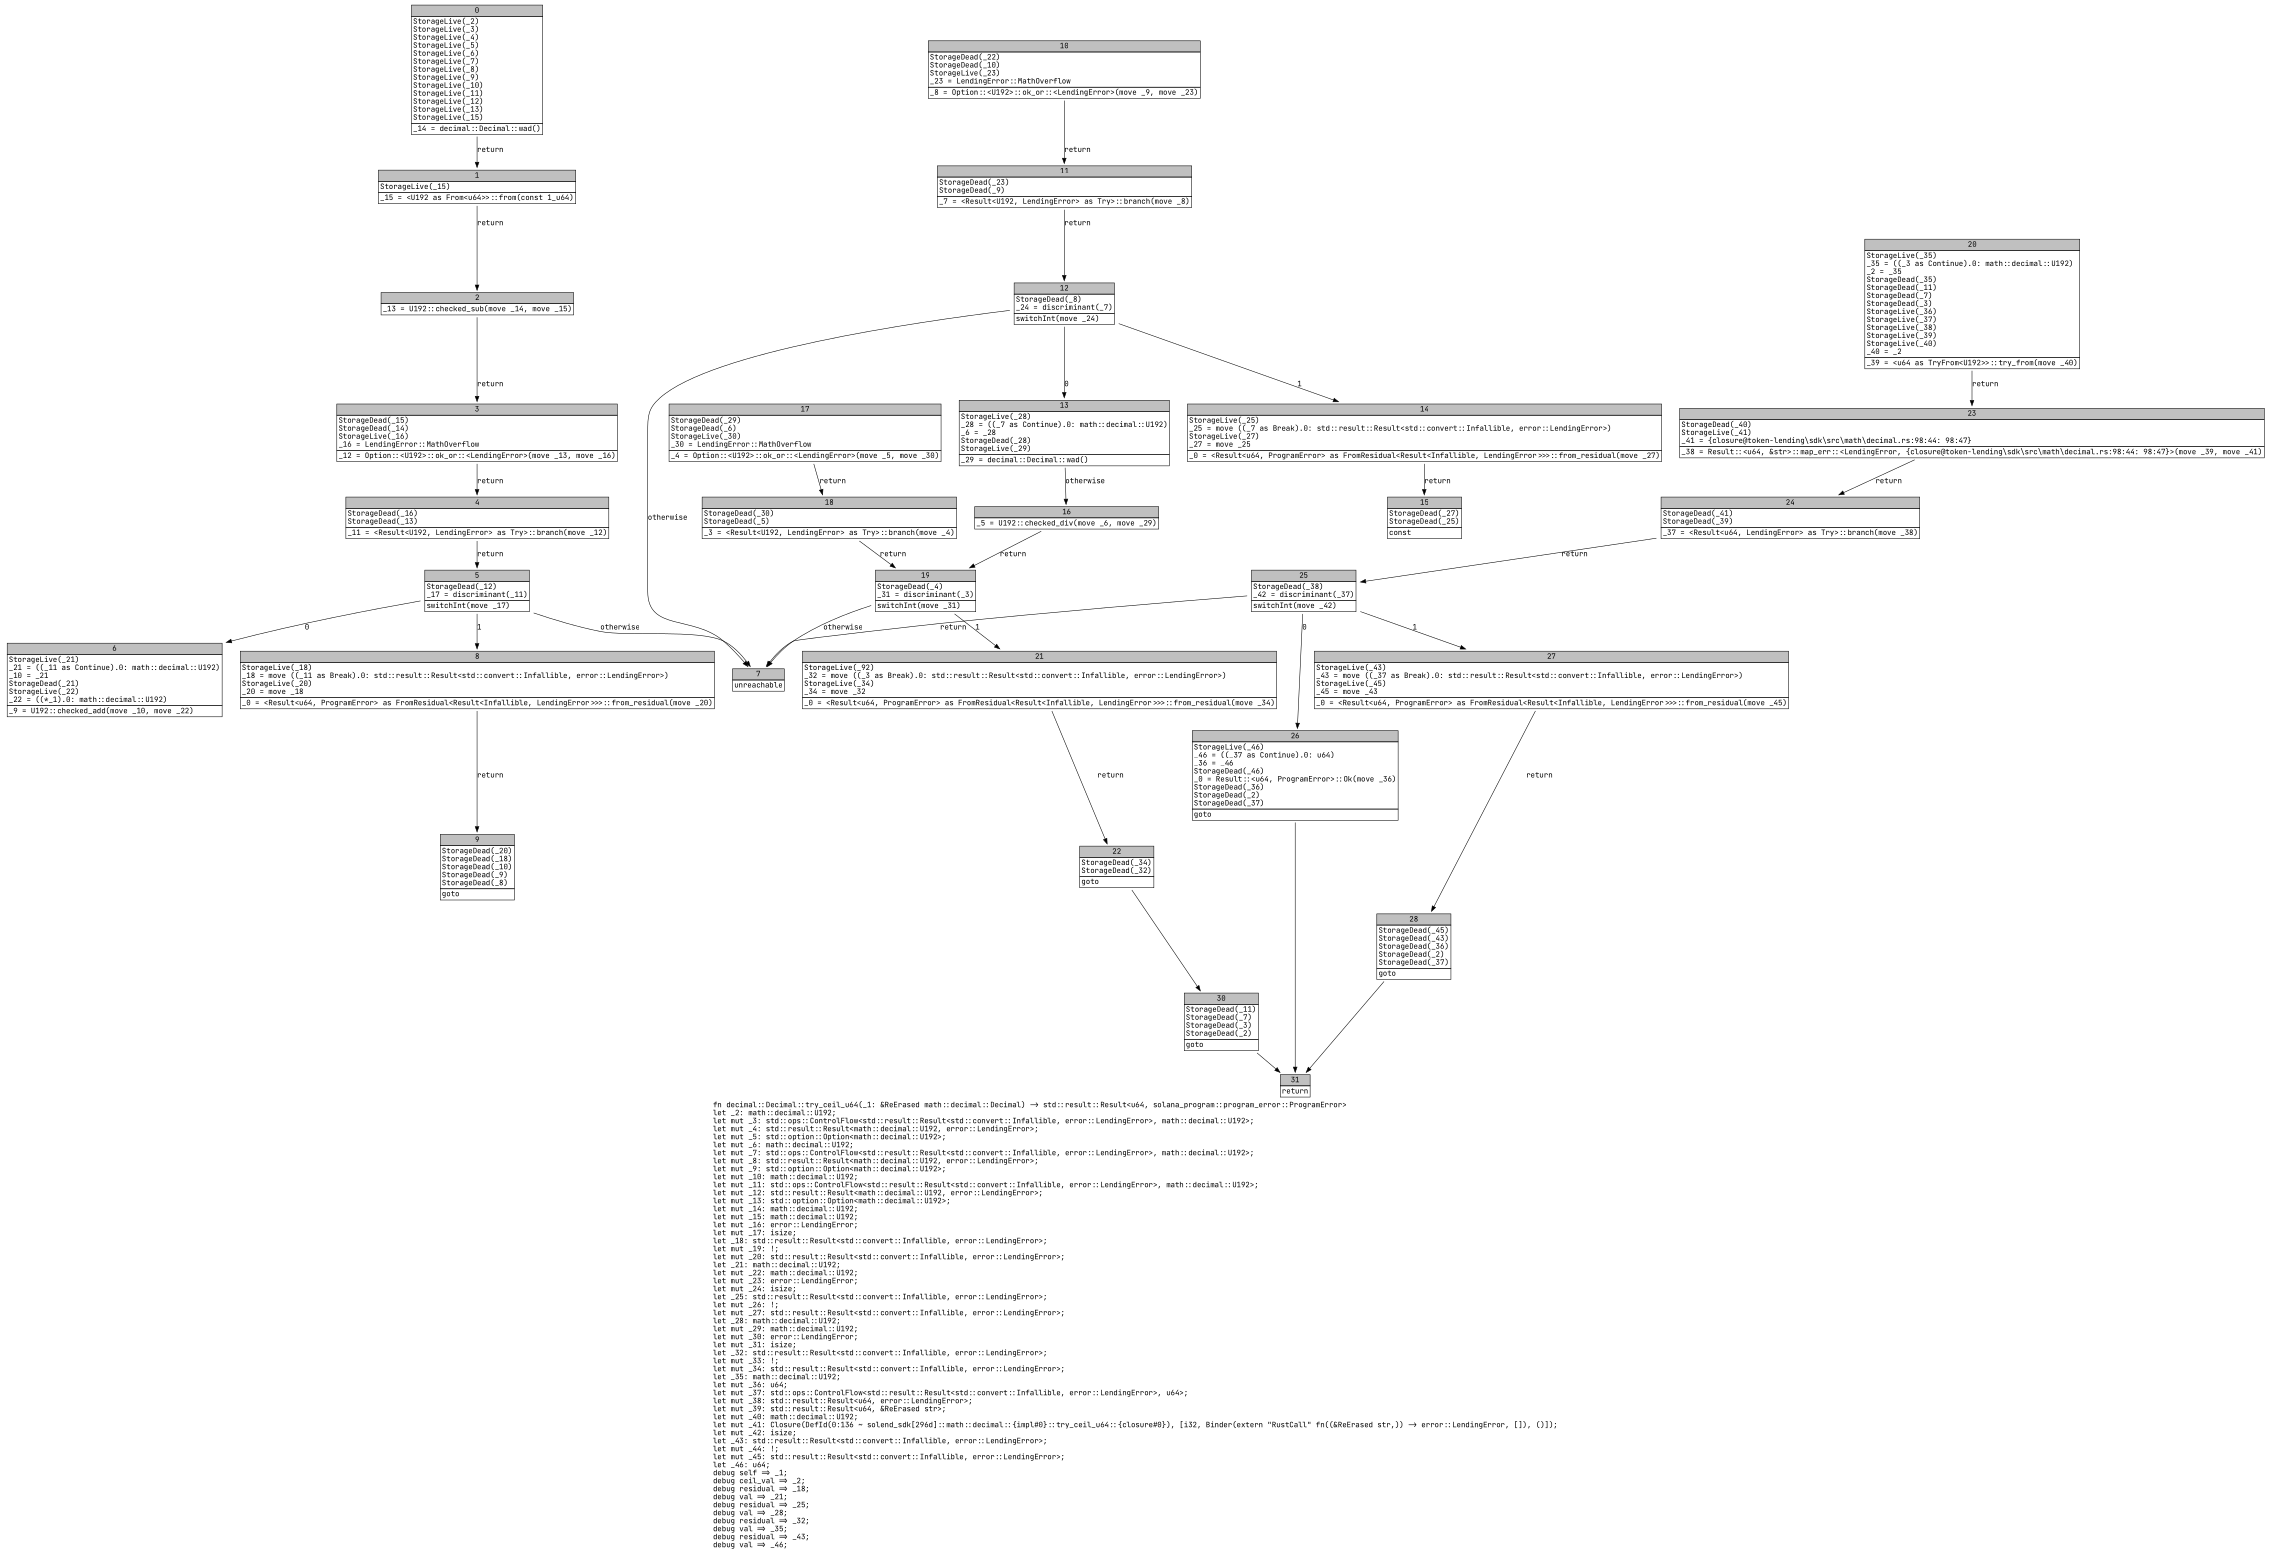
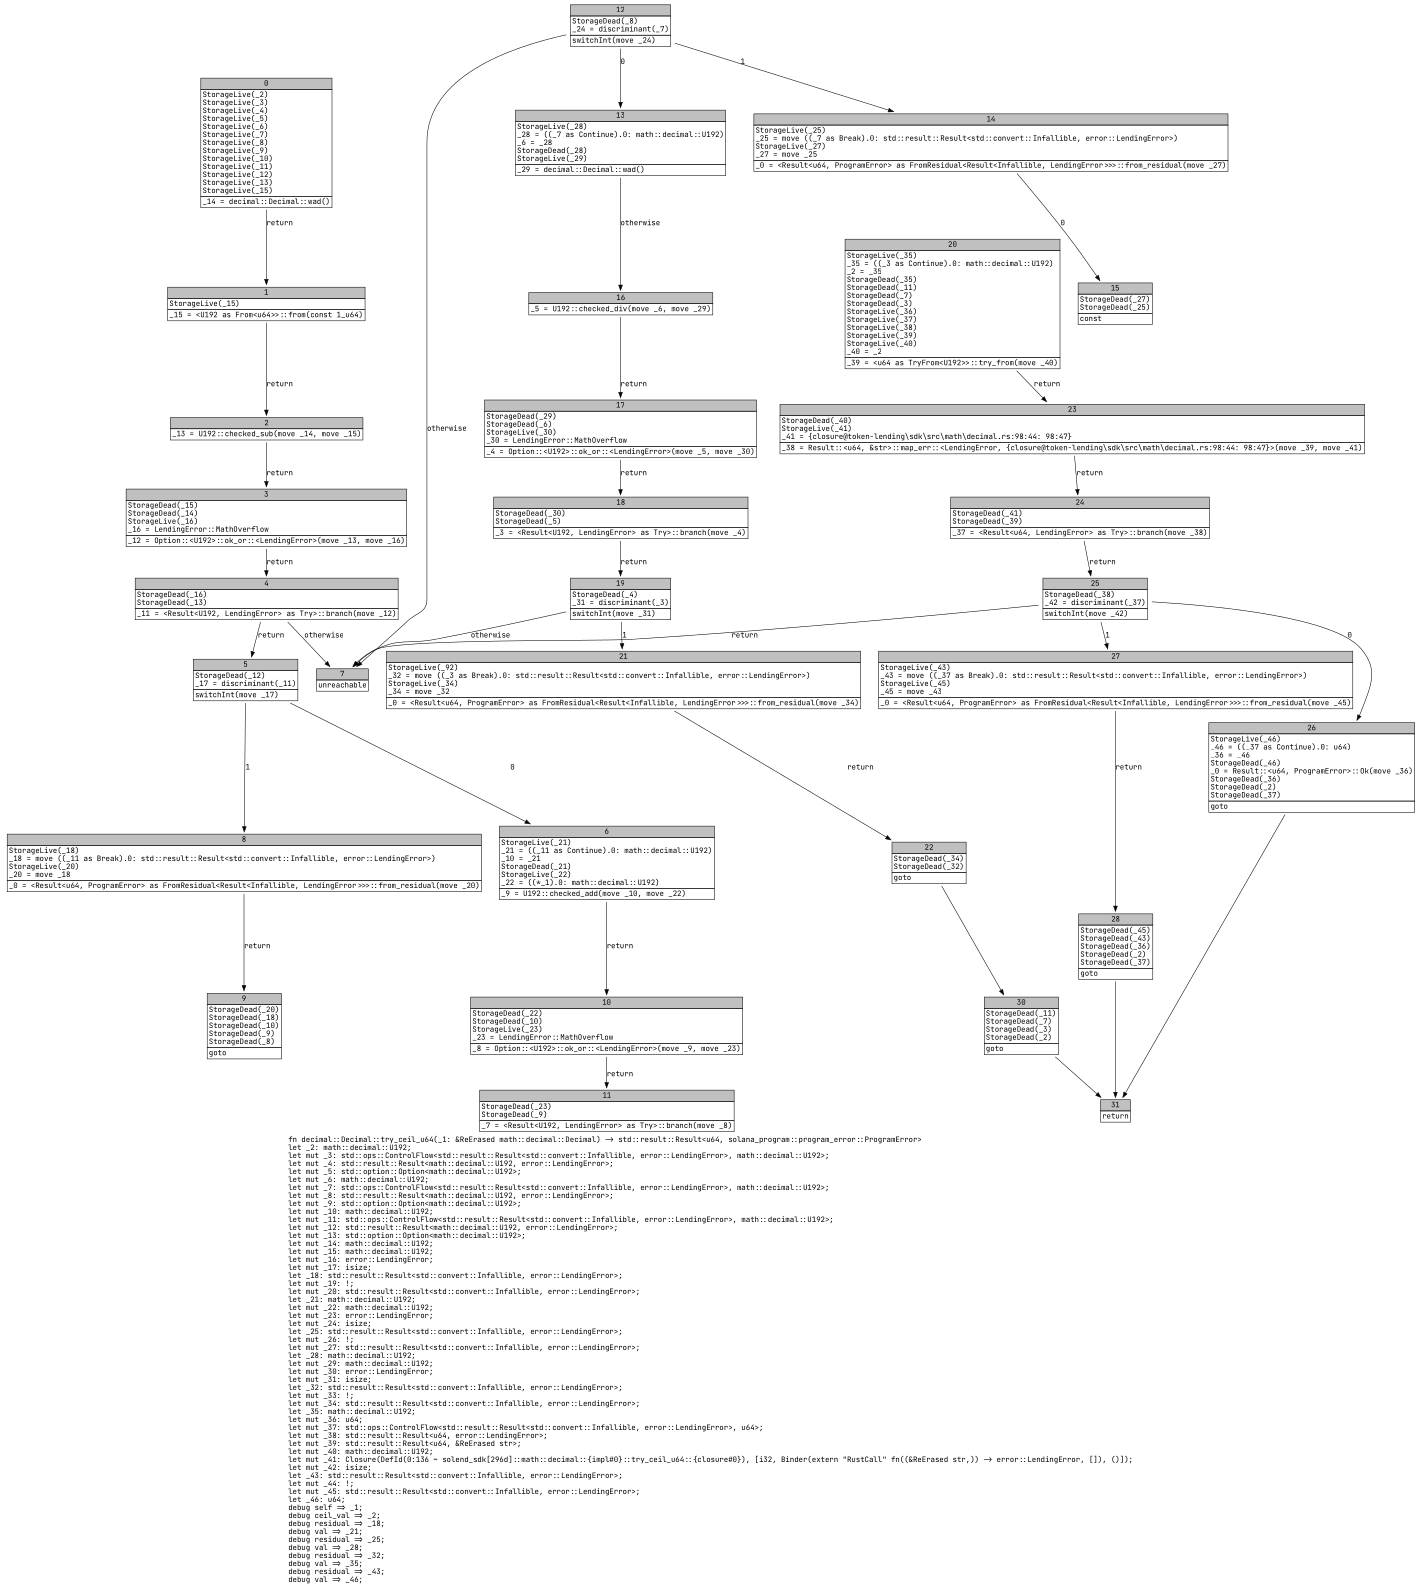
edge "11" -> "12": removed, label "return"
edge "14" -> "15": label "return" -> "0"
edge "16" -> "19": now "16" -> "17"
edge "5" -> "7": now "4" -> "7"
edge "6" -> "10": added, label "return"
